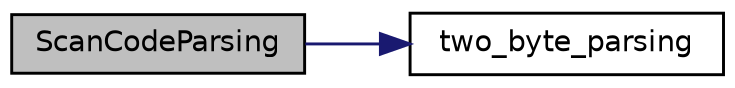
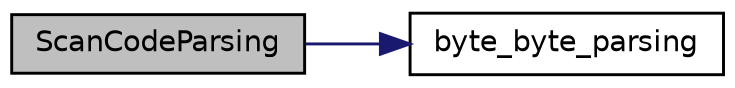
node "two_byte_parsing": label "two_byte_parsing" -> "byte_byte_parsing"
